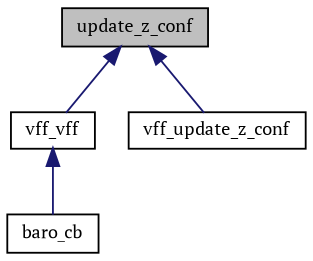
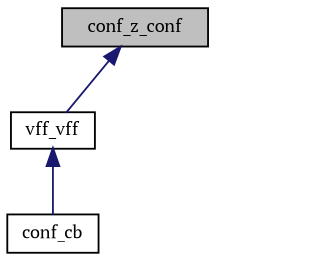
node "update_z_conf": label "update_z_conf" -> "conf_z_conf"
node "vff_update_z_conf": removed
node "baro_cb": label "baro_cb" -> "conf_cb"
